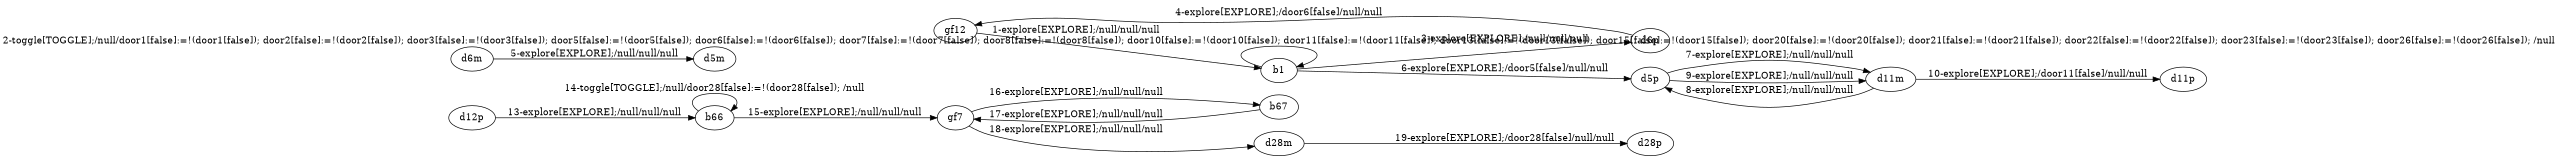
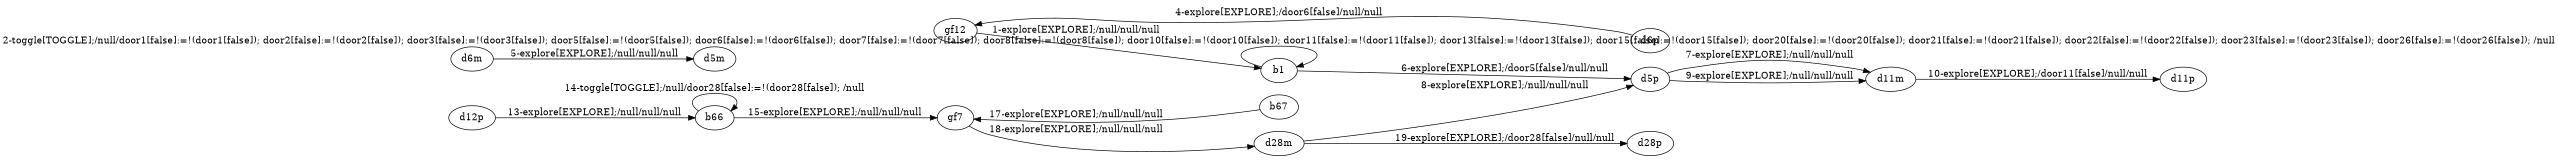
edge "b1" -> "d6p": removed, label "3-explore[EXPLORE];/null/null/null"
edge "gf7" -> "b67": removed, label "16-explore[EXPLORE];/null/null/null"
edge "d11m" -> "d5p": now "d28m" -> "d5p"
